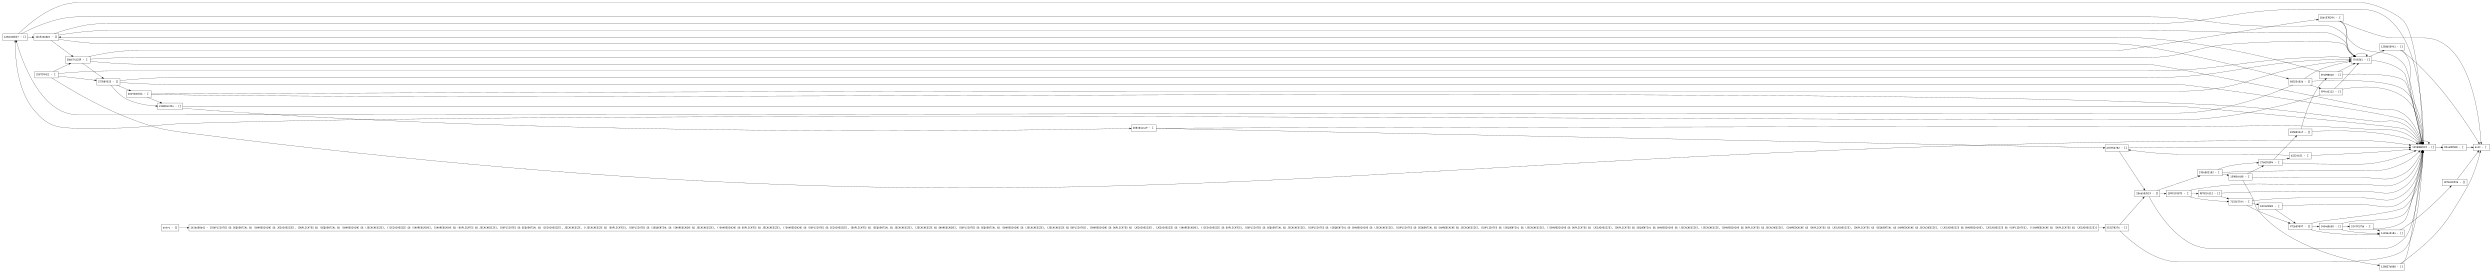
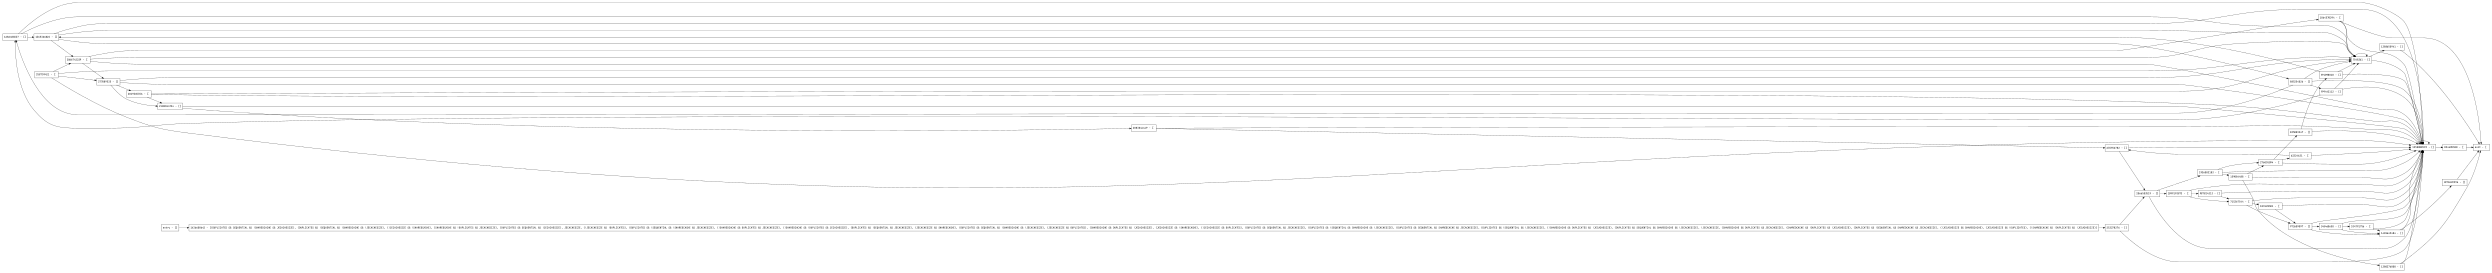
edge "1388650941 - []" -> "1250888593 - []": now "1401649484 - []" -> "1250888593 - []"
